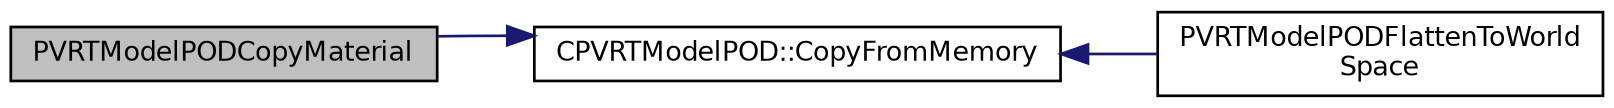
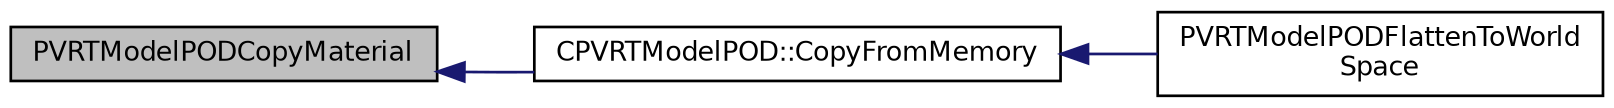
edge "PVRTModelPODCopyMaterial" -> "CPVRTModelPOD::CopyFromMemory": reversed
